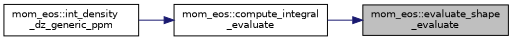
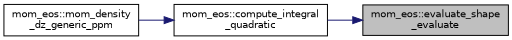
node "mom_eos::int_density _dz_generic_ppm": label "mom_eos::int_density _dz_generic_ppm" -> "mom_eos::mom_density _dz_generic_ppm"
node "mom_eos::compute_integral _evaluate": label "mom_eos::compute_integral _evaluate" -> "mom_eos::compute_integral _quadratic"
